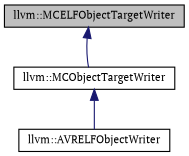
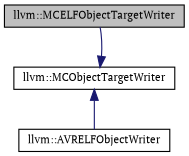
edge "llvm::MCObjectTargetWriter" -> "llvm::MCELFObjectTargetWriter": reversed
